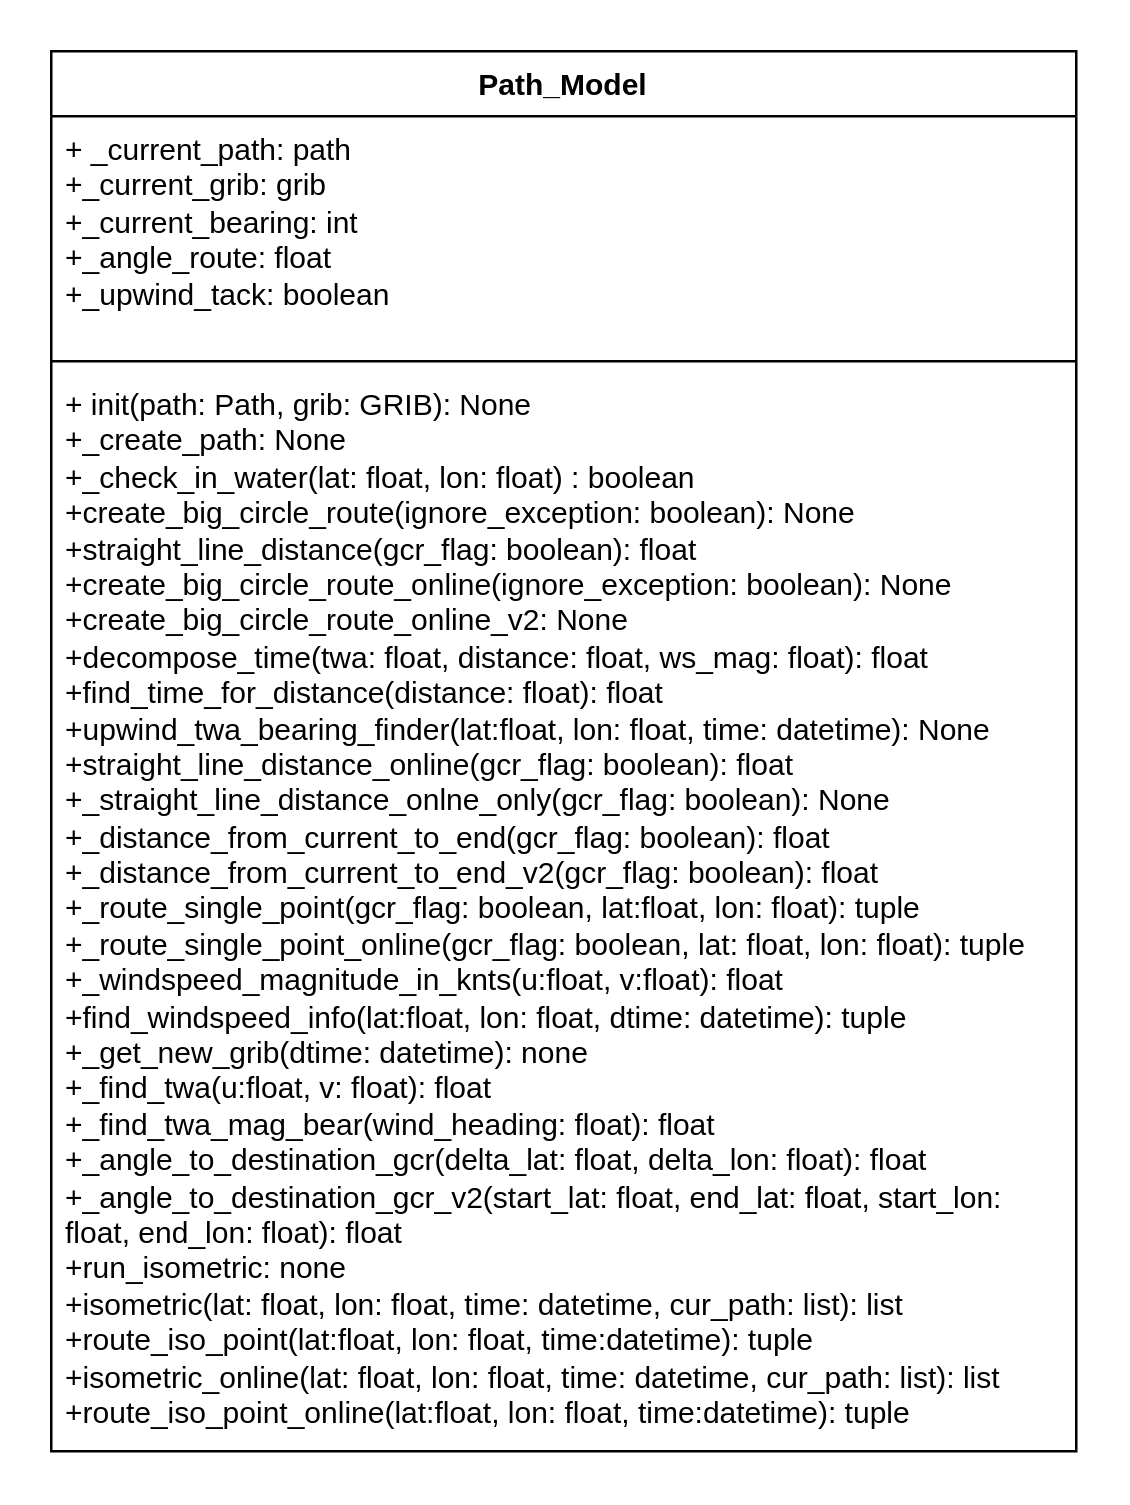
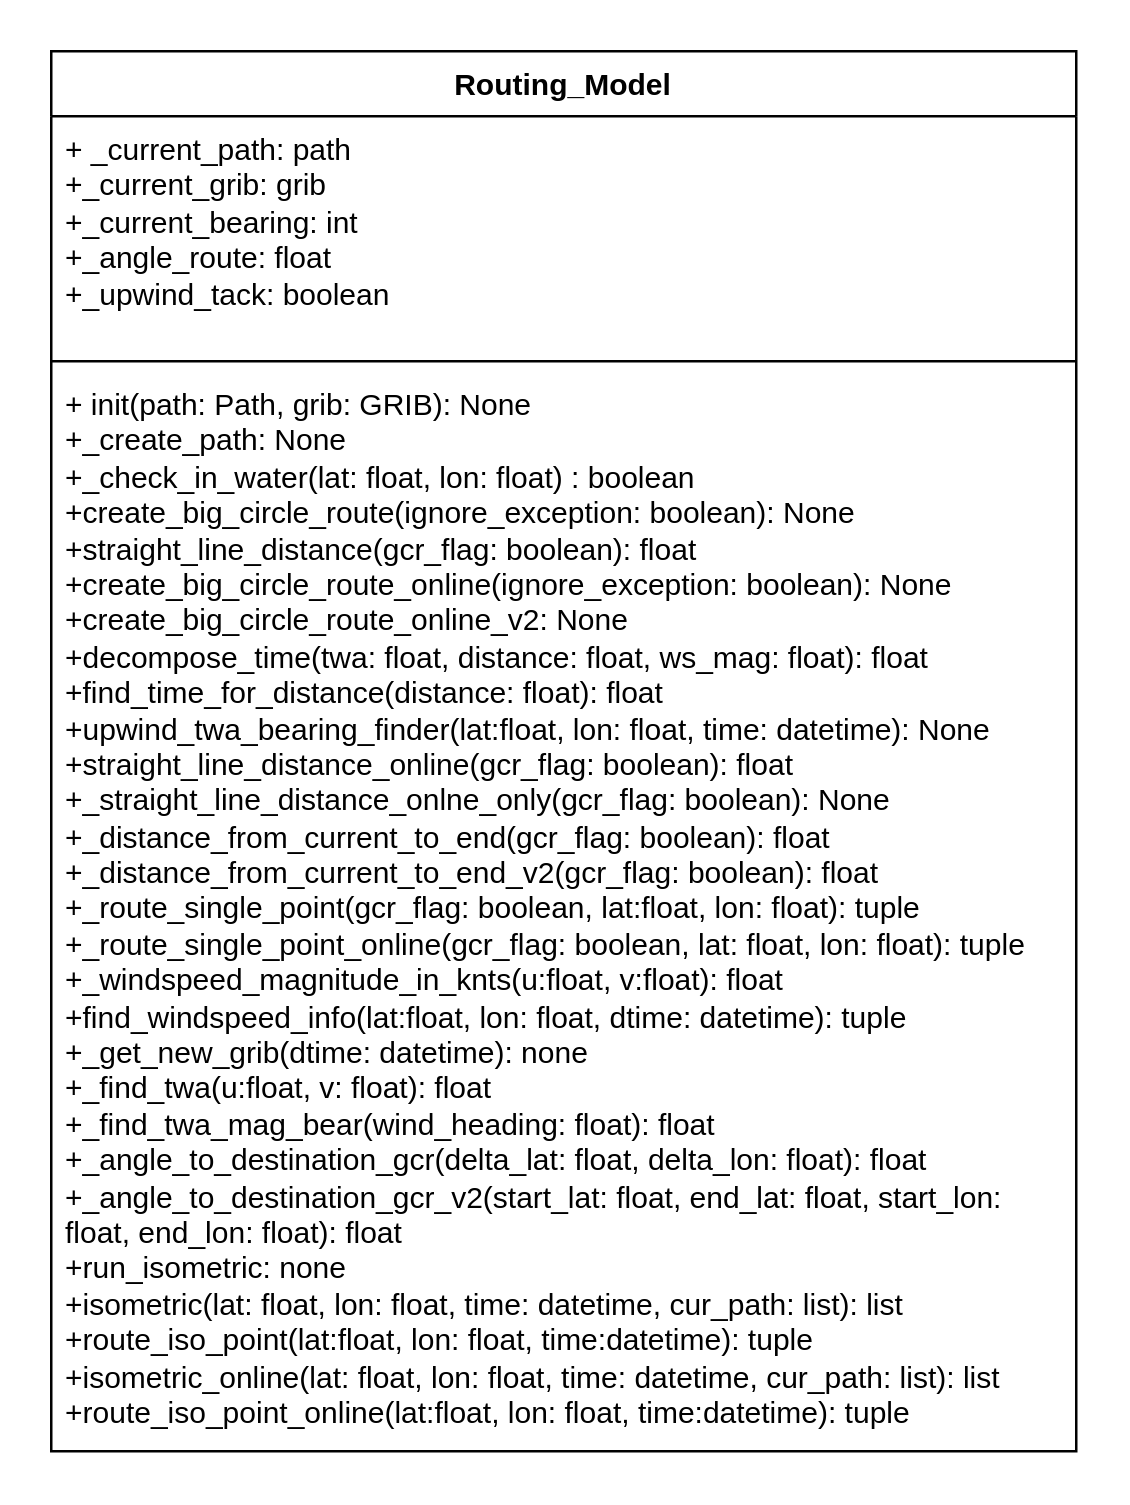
node "Path_Model": label "Path_Model" -> "Routing_Model"
